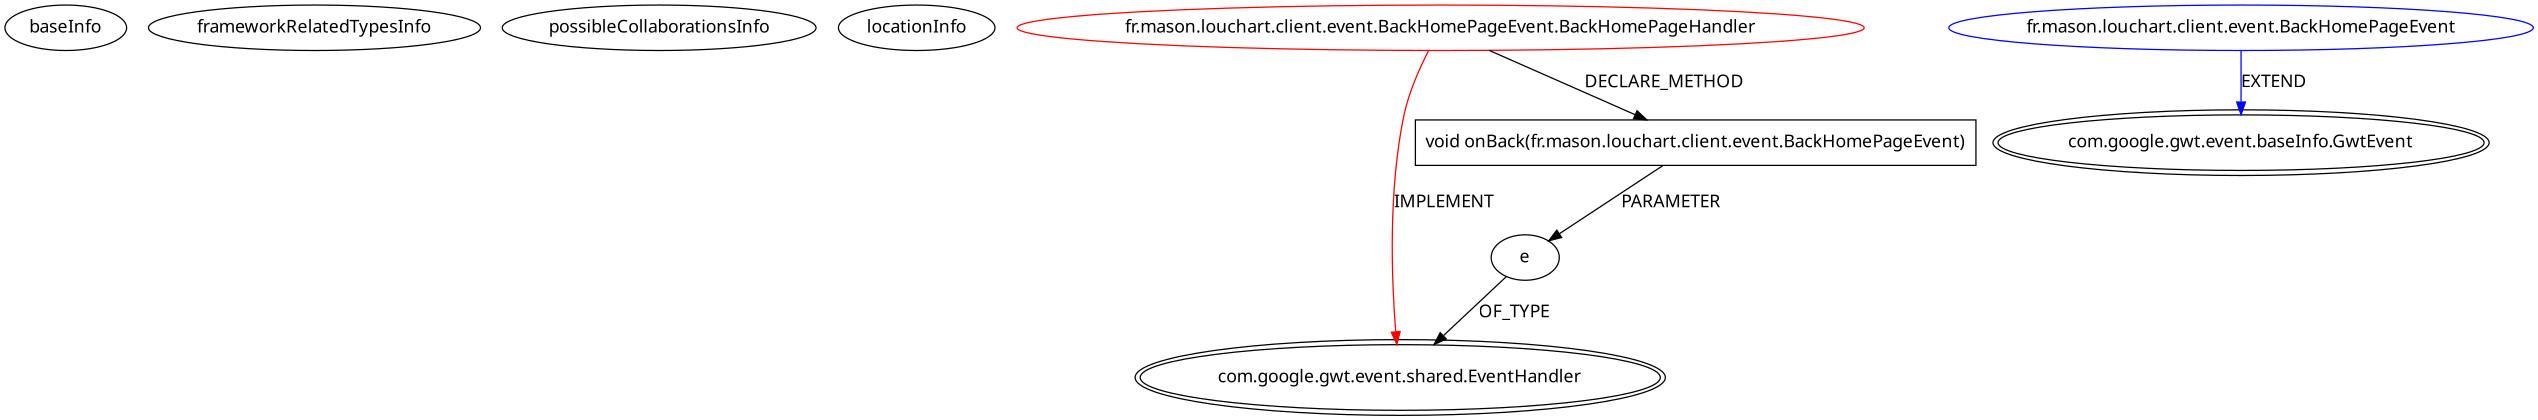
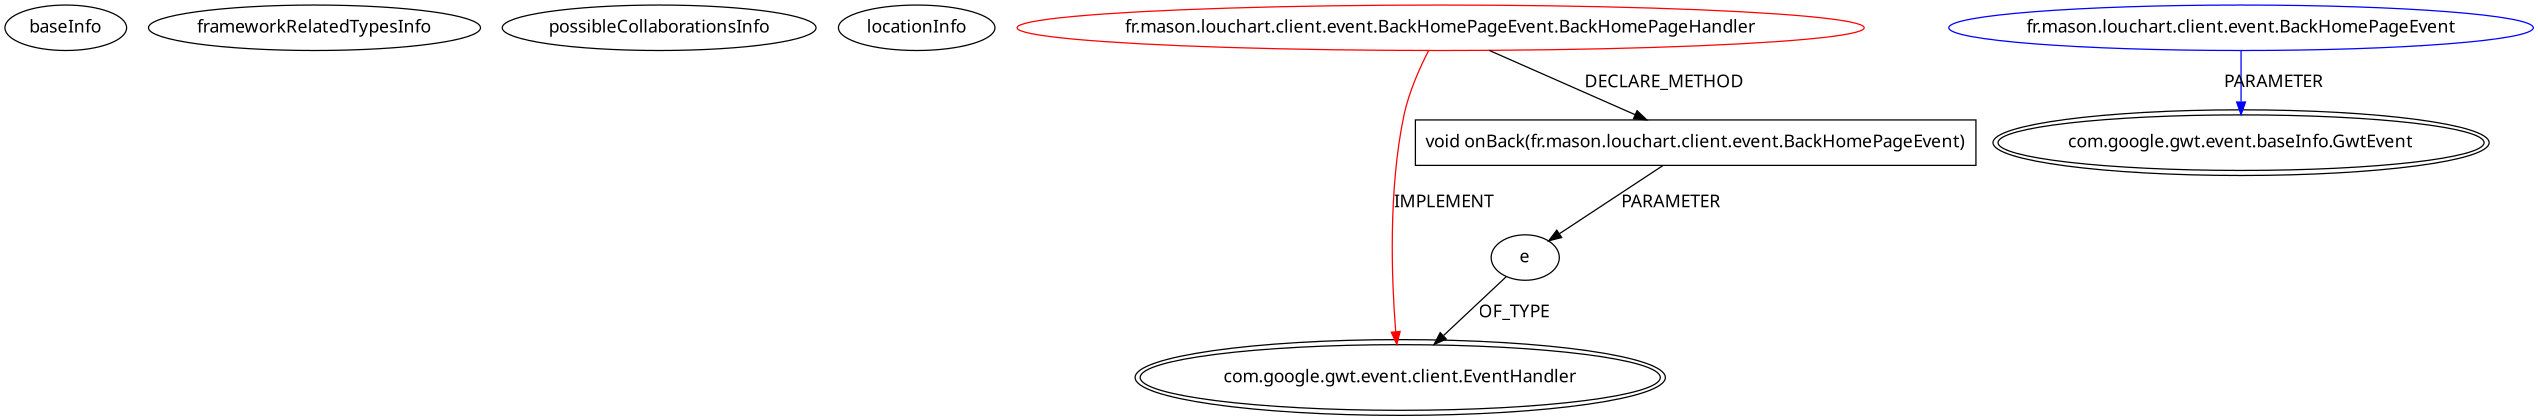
edge "fr.mason.louchart.client.event.BackHomePageEvent" -> "com.google.gwt.event.baseInfo.GwtEvent": label "EXTEND" -> "PARAMETER"
node "com.google.gwt.event.shared.EventHandler": label "com.google.gwt.event.shared.EventHandler" -> "com.google.gwt.event.client.EventHandler"
